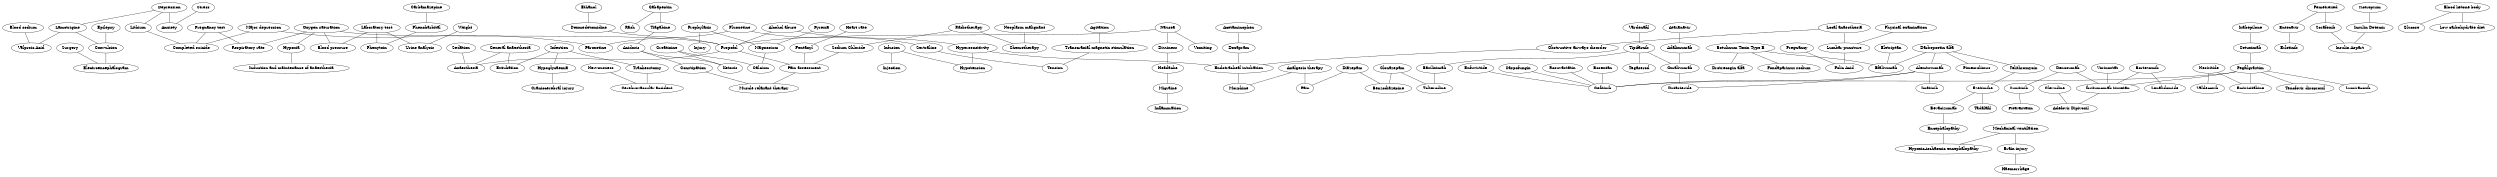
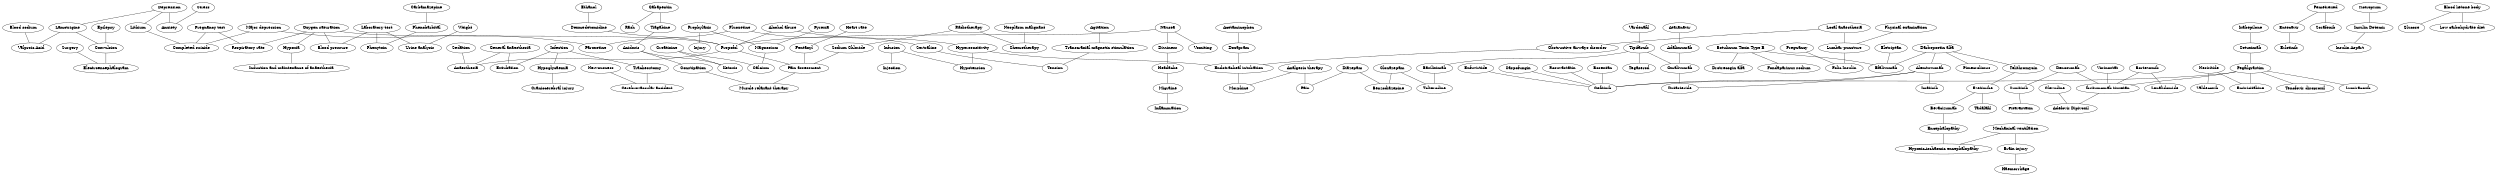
edge "Sorafenib" -- "Insulin Aspart": removed
node "Folic Acid": label "Folic Acid" -> "Folic Insulin"
